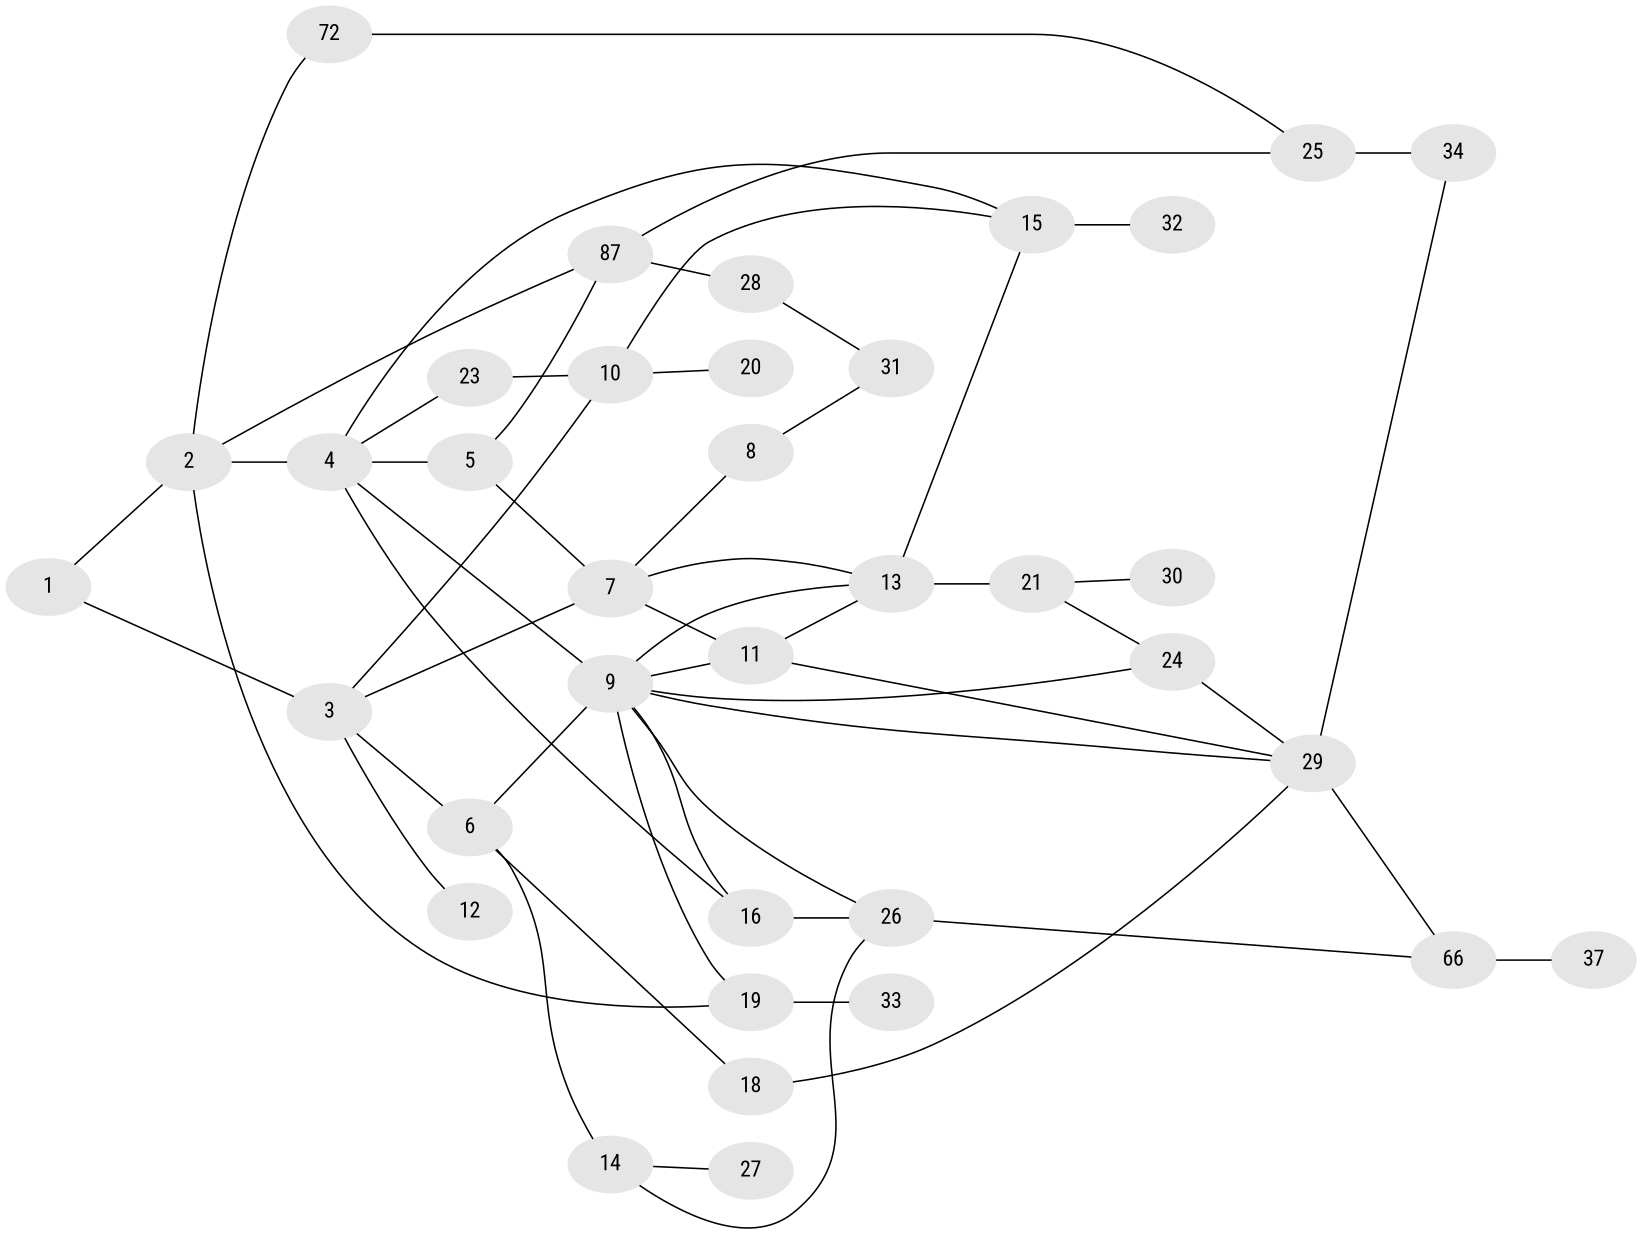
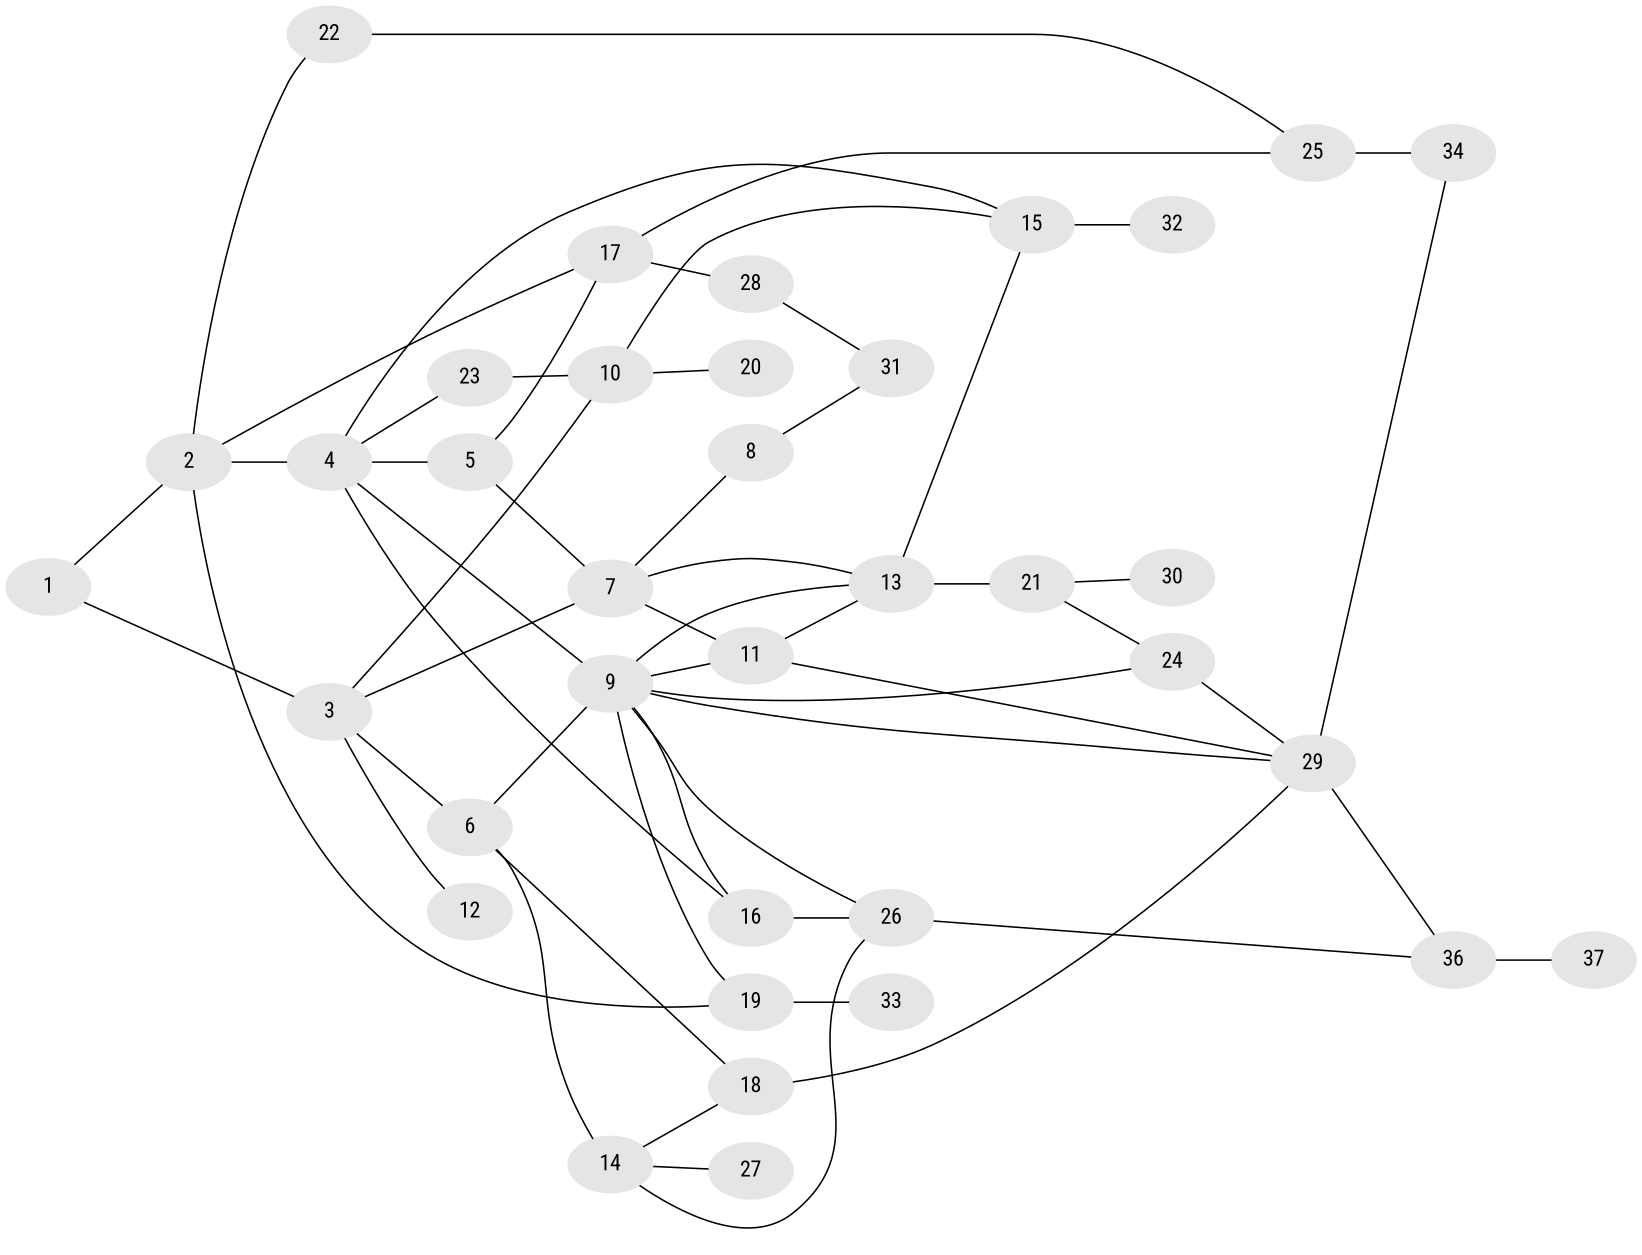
node "72": label "72" -> "22"
node "87": label "87" -> "17"
node "66": label "66" -> "36"
edge "18" -- "14": added
